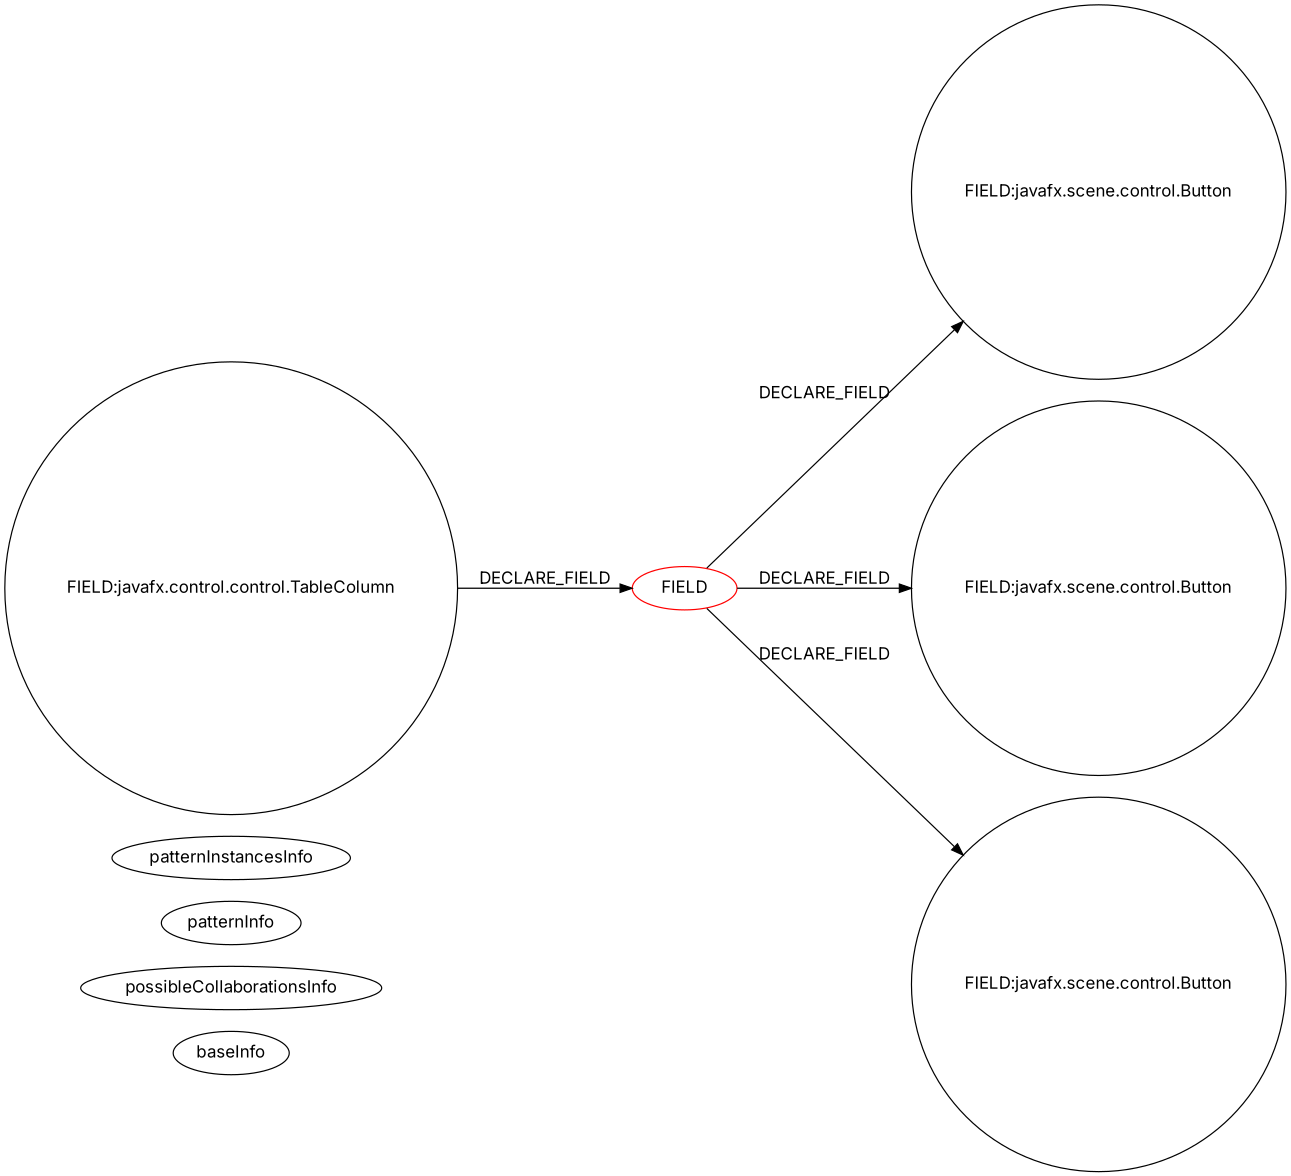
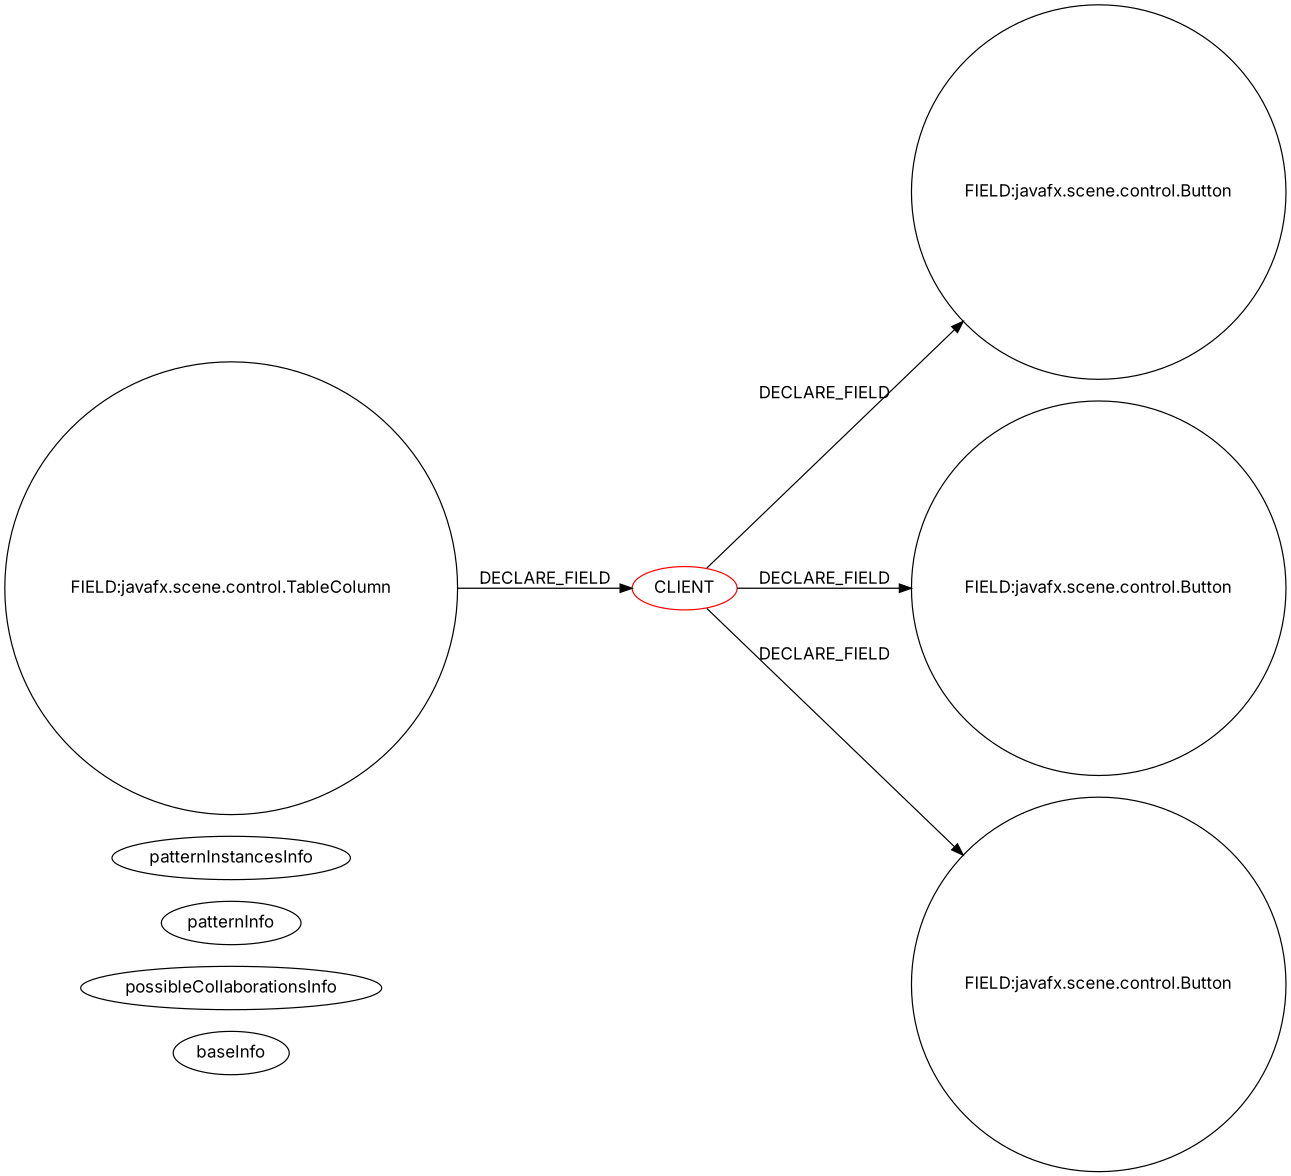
node "FIELD:javafx.control.control.TableColumn": label "FIELD:javafx.control.control.TableColumn" -> "FIELD:javafx.scene.control.TableColumn"
node "FIELD": label "FIELD" -> "CLIENT"
